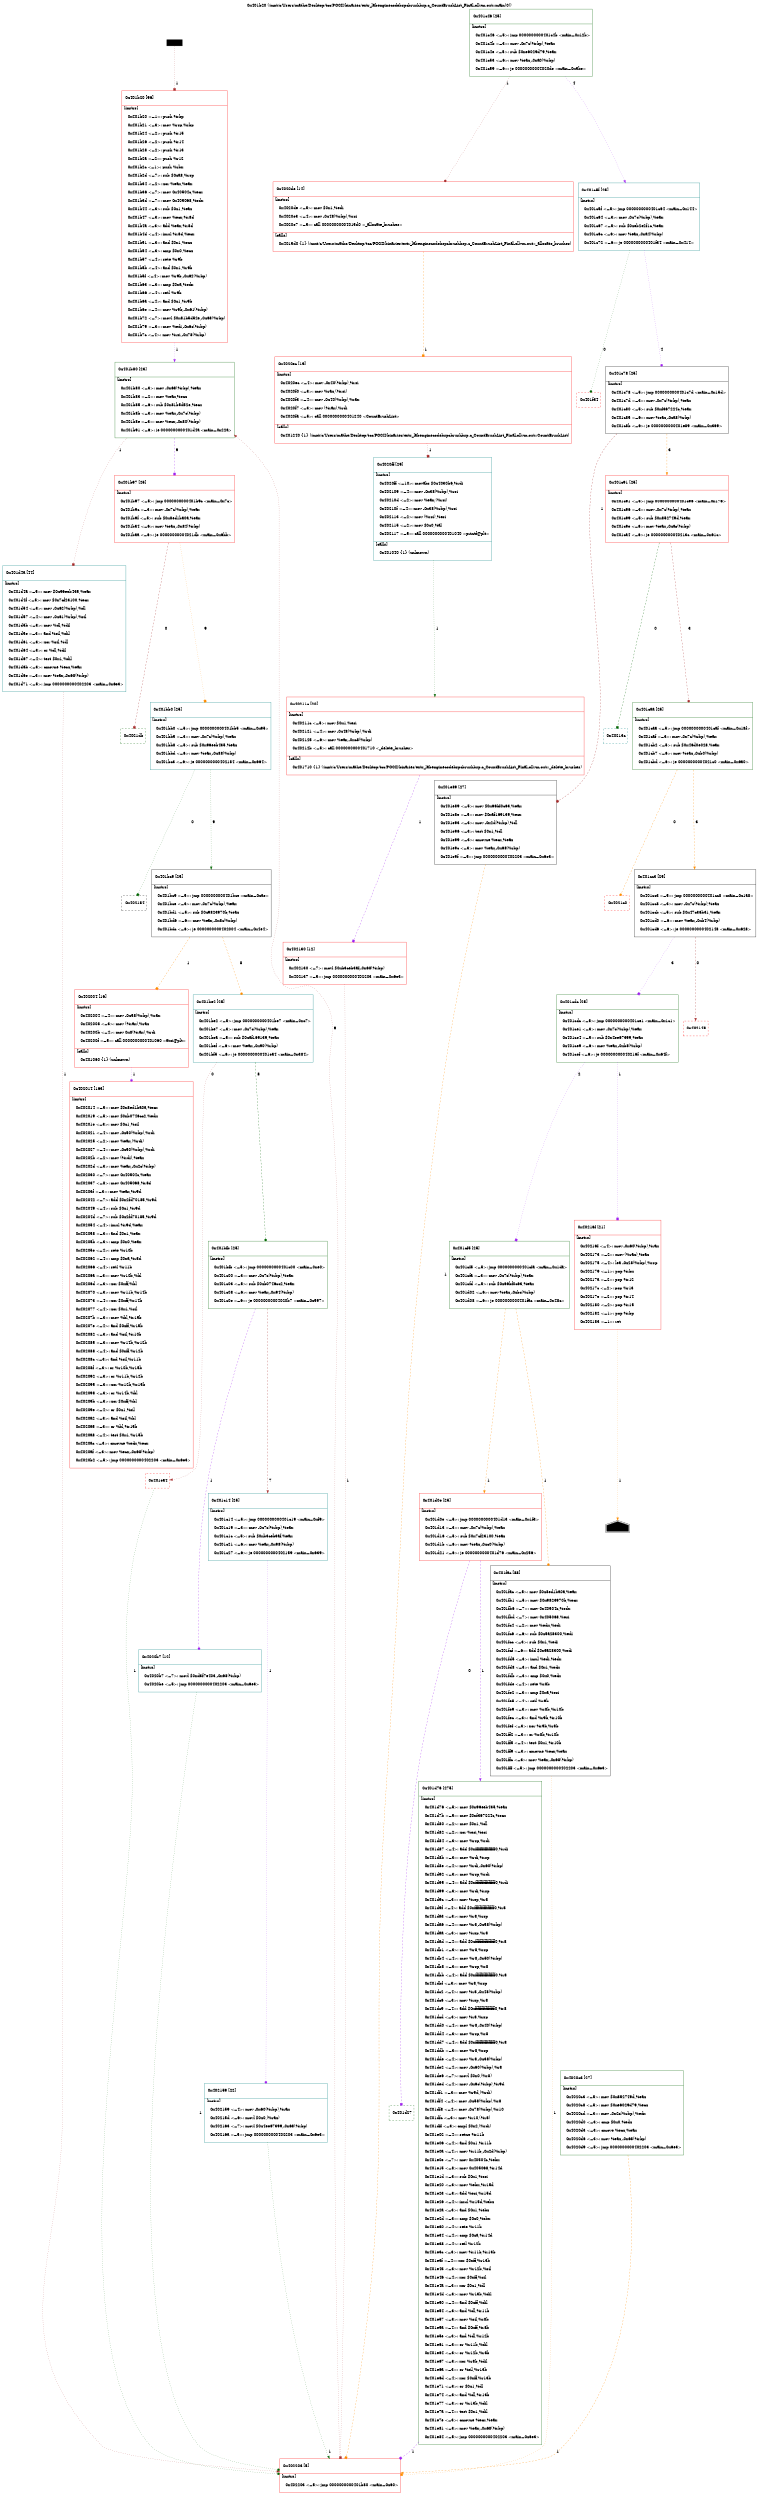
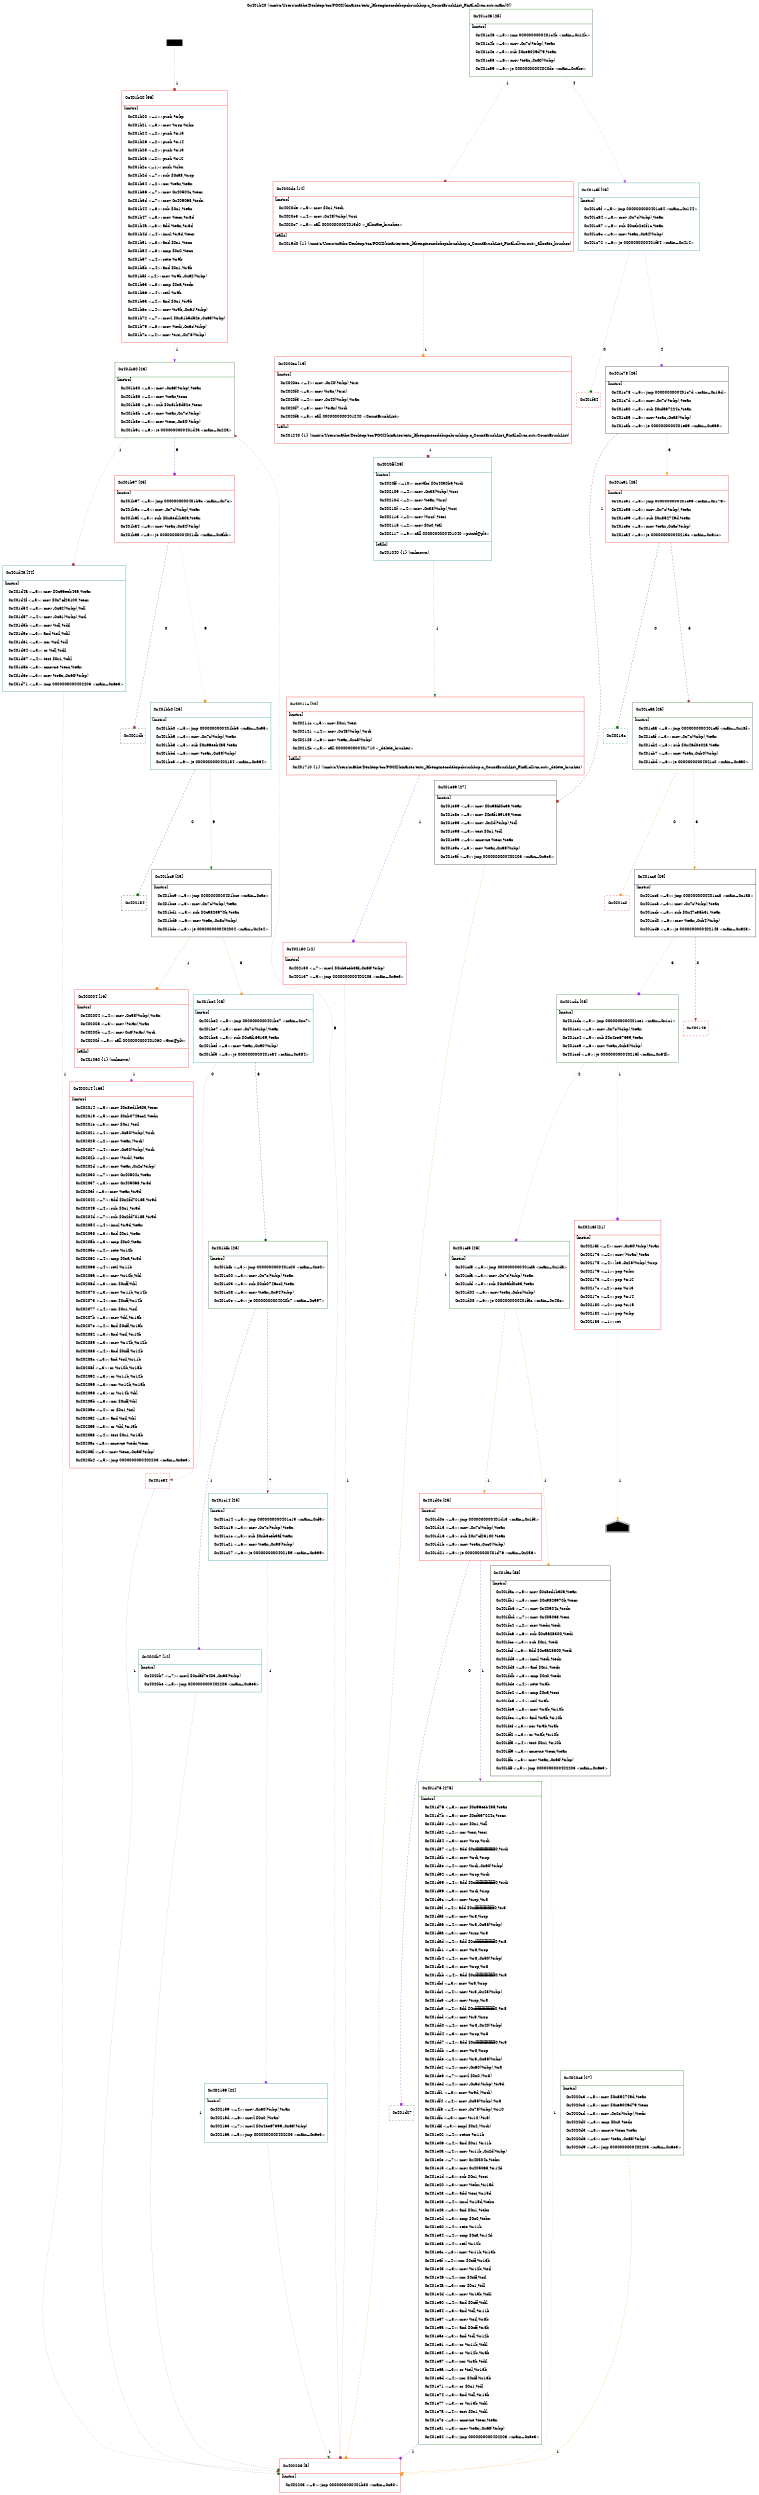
edge "0x401bb0 [25]" -> "0x402184": style dotted -> dashed
